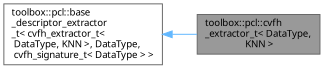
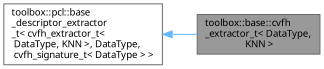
node "toolbox::pcl::cvfh _extractor_t< DataType, KNN >": label "toolbox::pcl::cvfh _extractor_t< DataType, KNN >" -> "toolbox::base::cvfh _extractor_t< DataType, KNN >"
